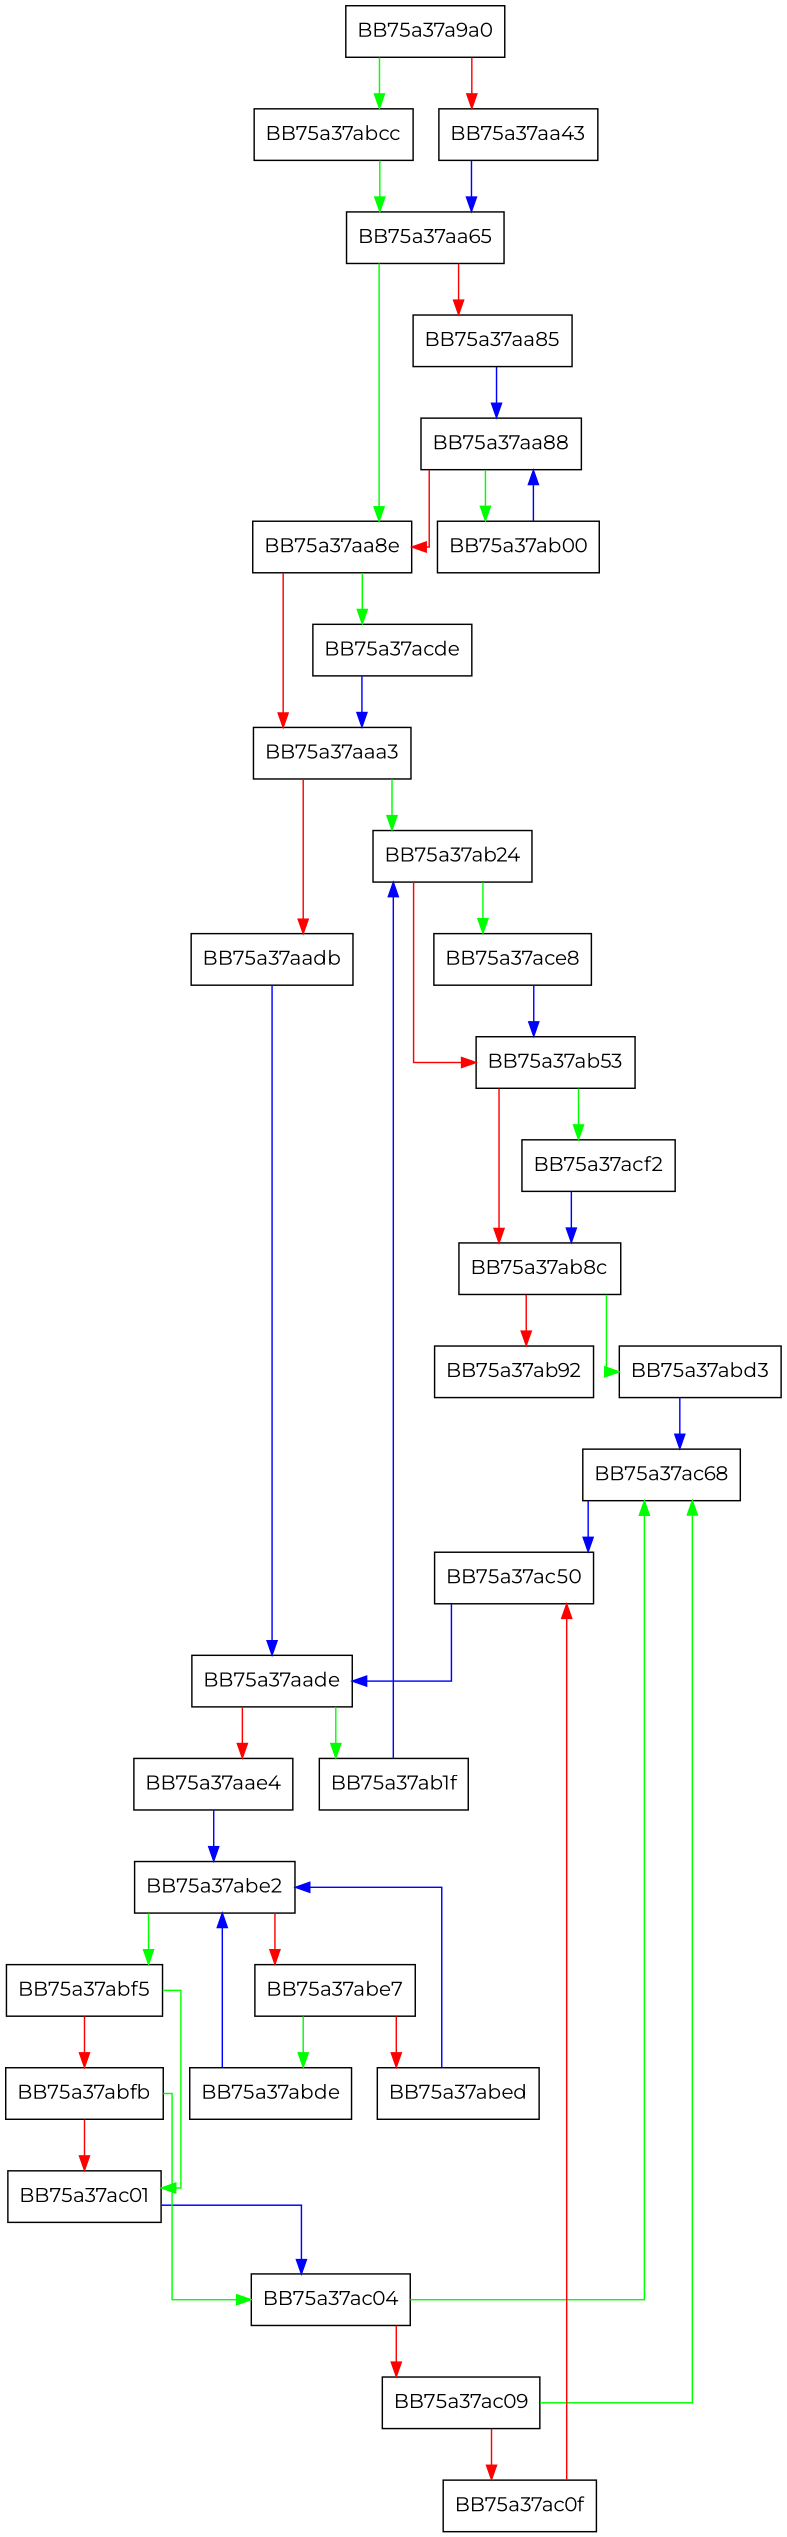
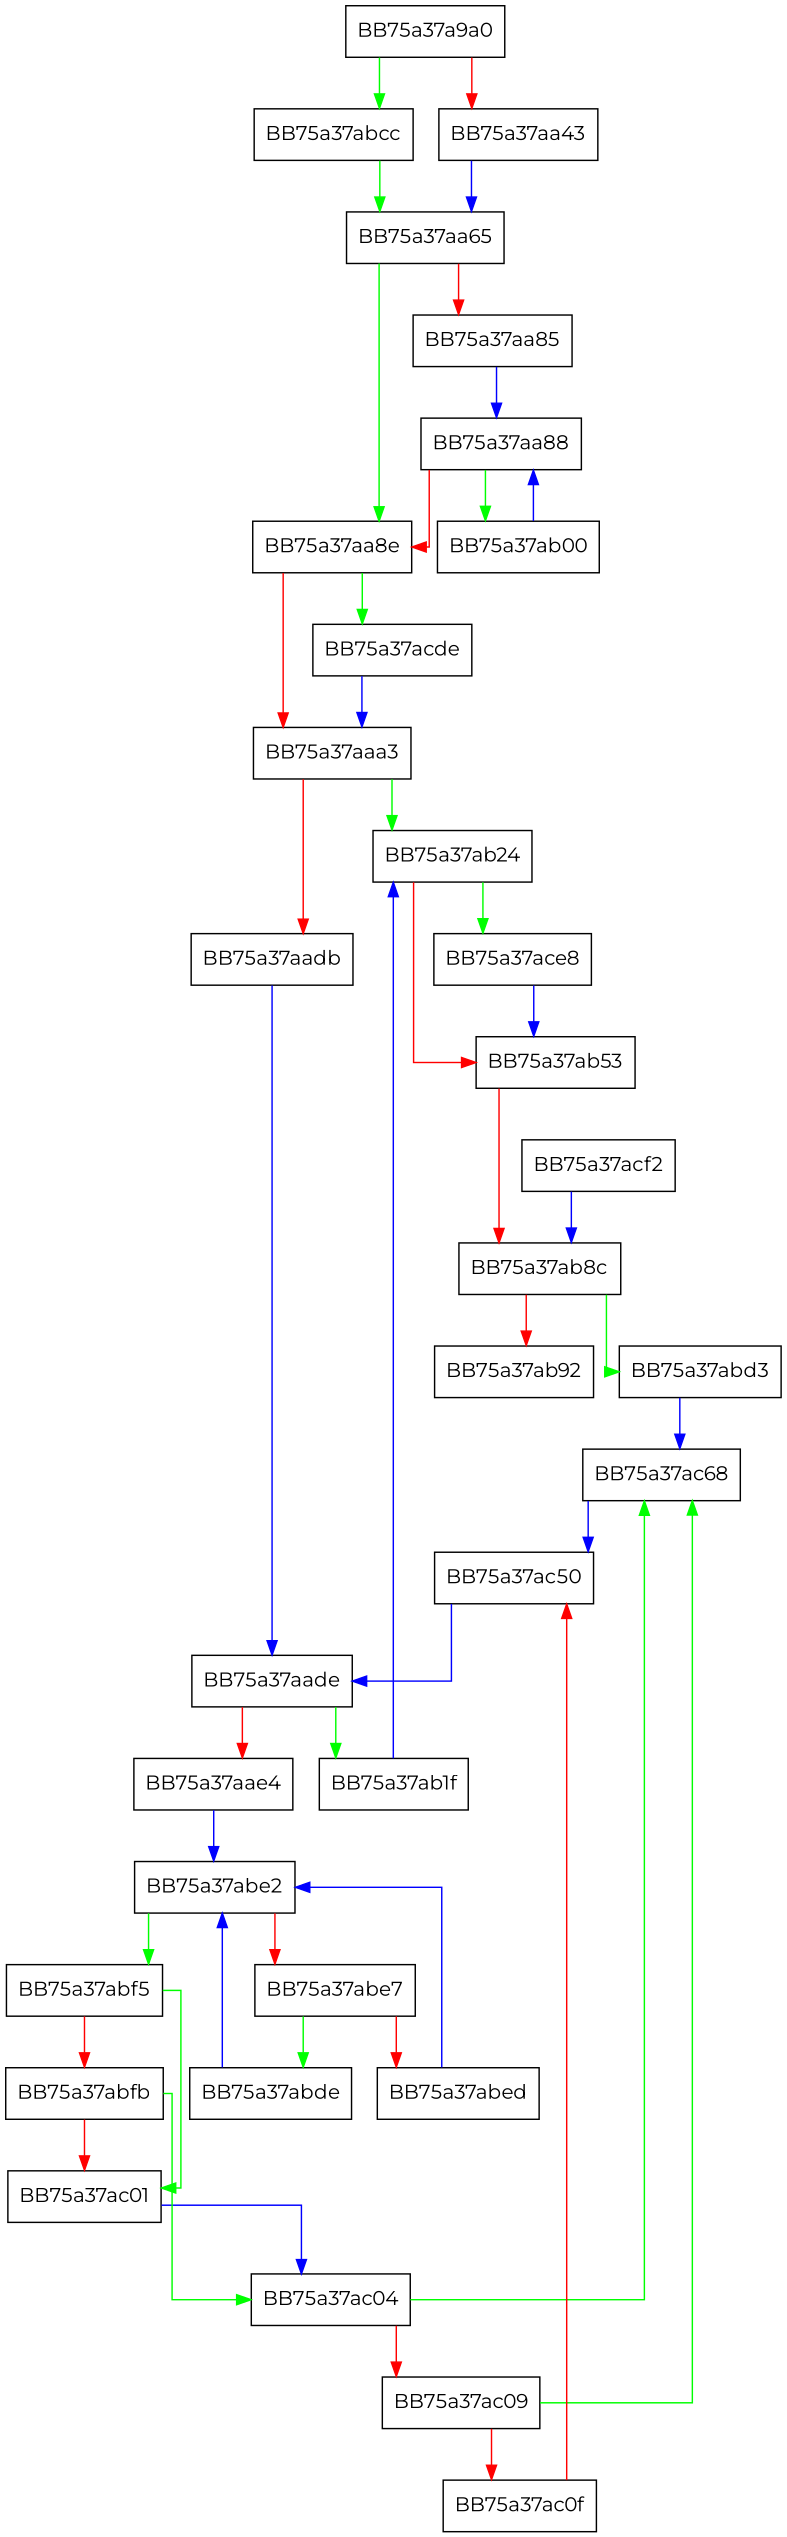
edge "BB75a37ab53" -> "BB75a37acf2": removed
